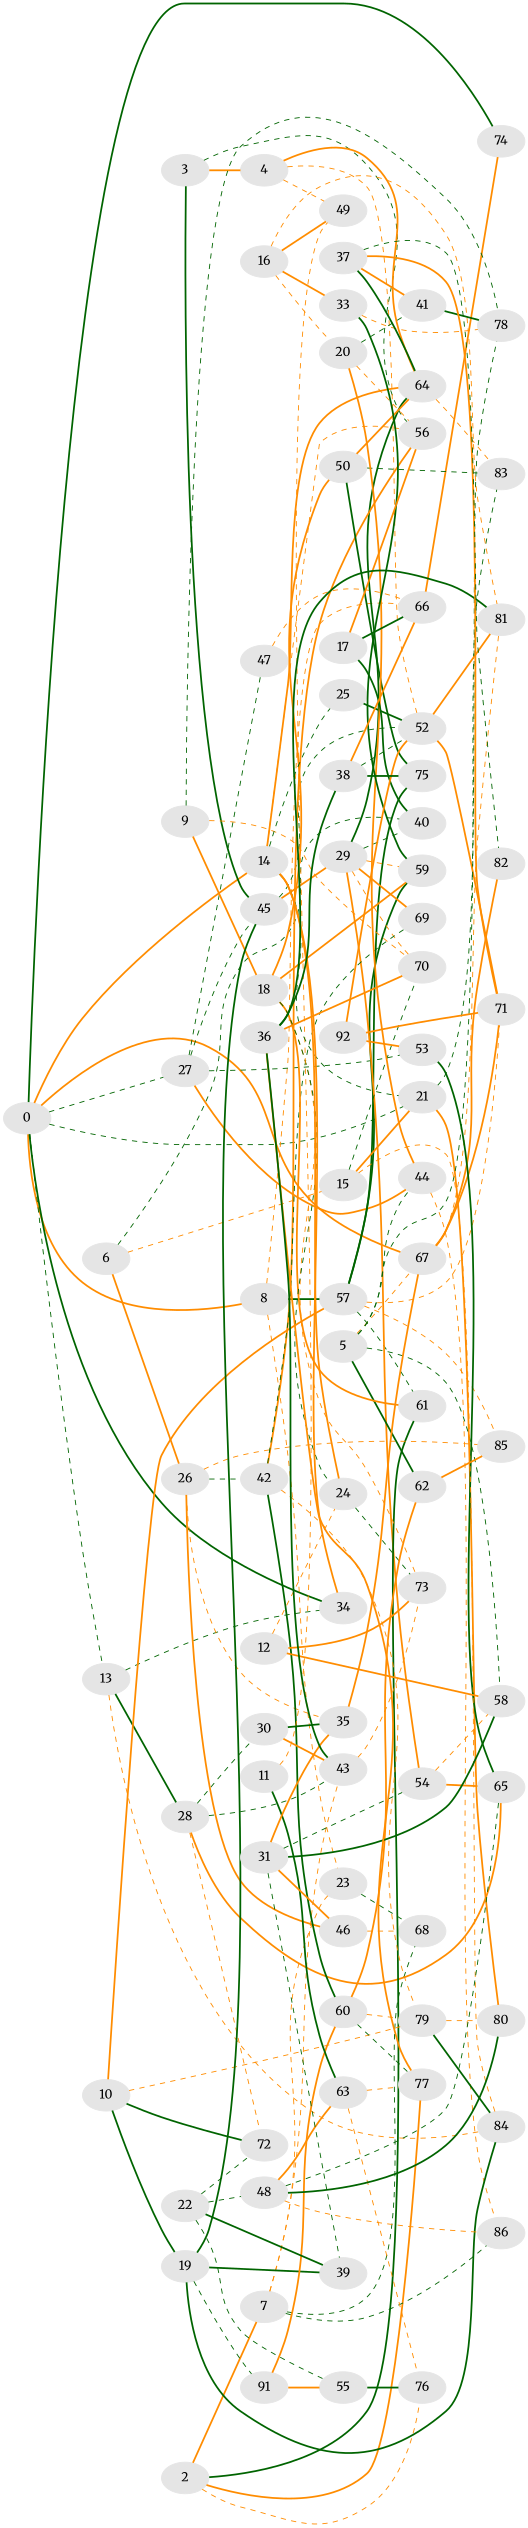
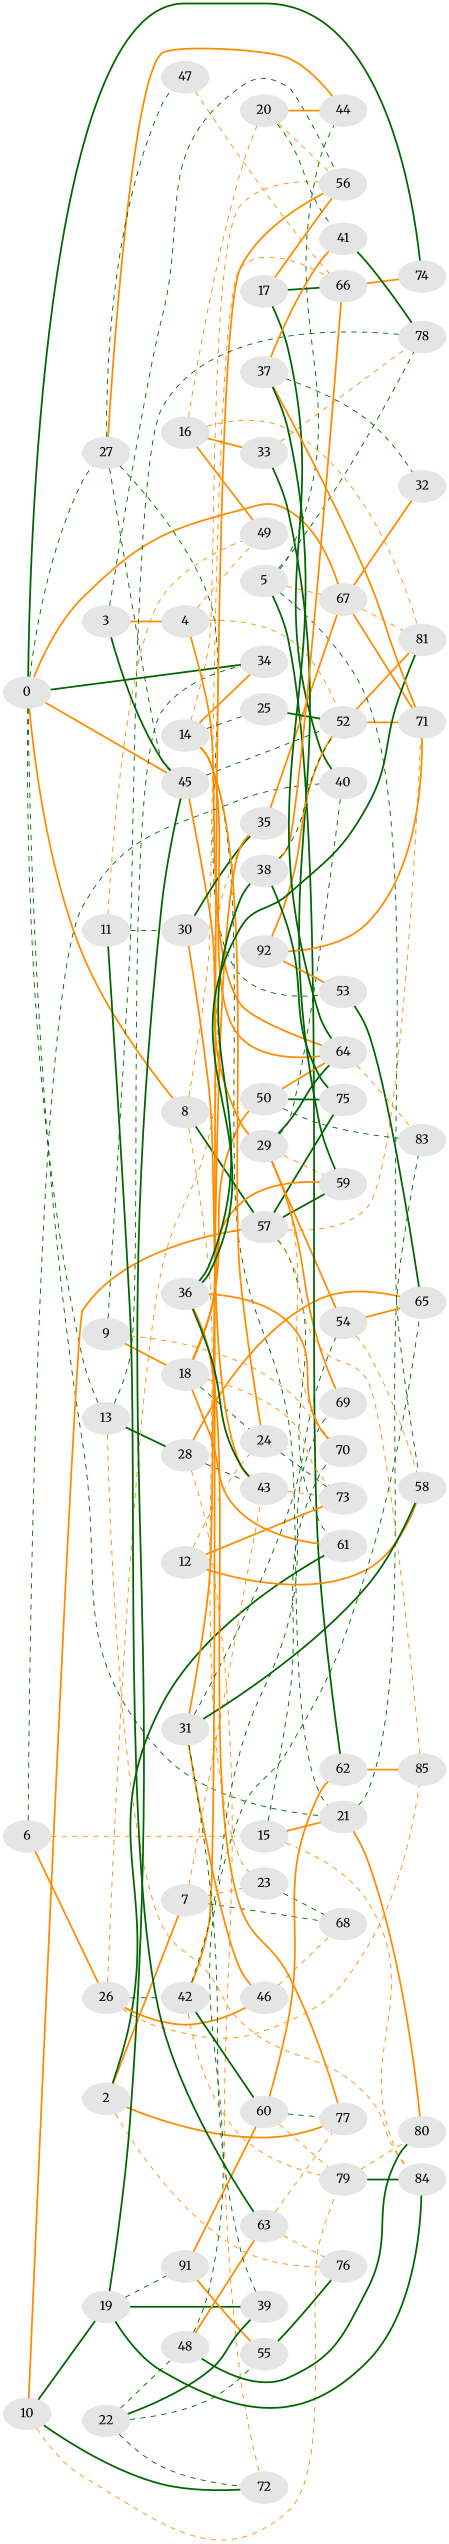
node "82": label "82" -> "32"
edge "14" -- "0": now "45" -- "0"
edge "30" -- "28": now "30" -- "11"
node "86": removed
